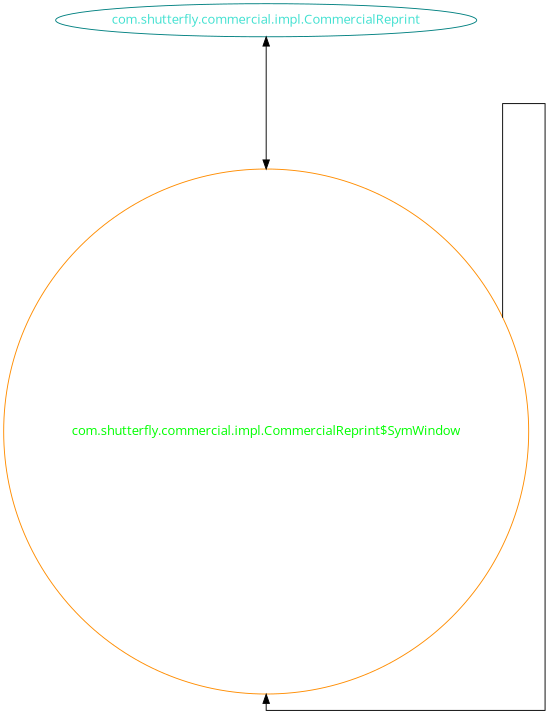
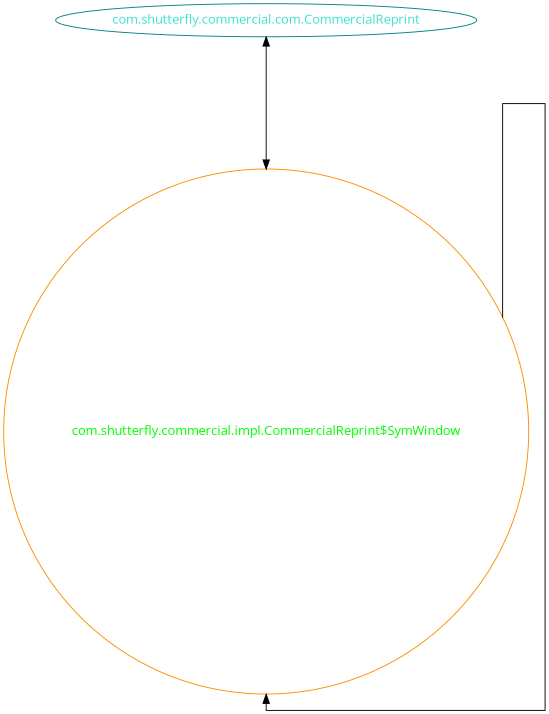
node "com.shutterfly.commercial.impl.CommercialReprint": label "com.shutterfly.commercial.impl.CommercialReprint" -> "com.shutterfly.commercial.com.CommercialReprint"
